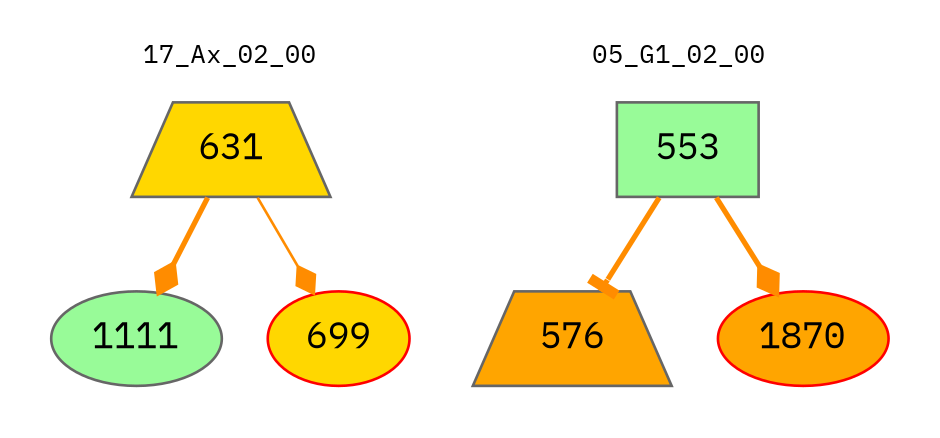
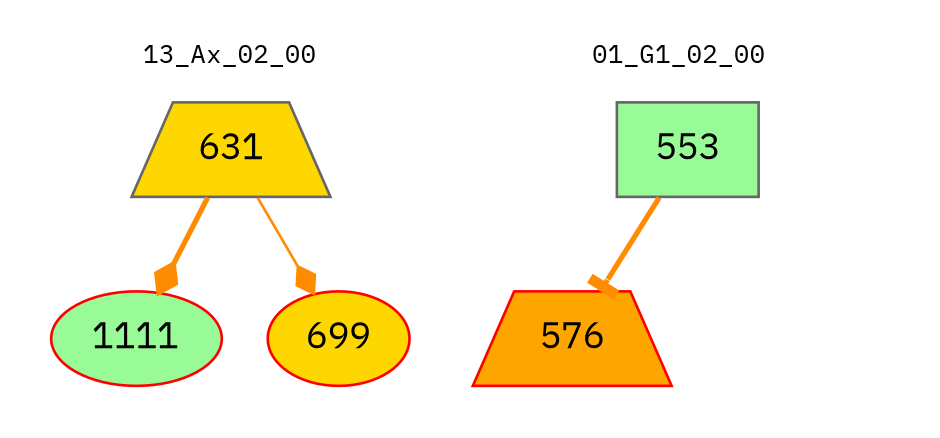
cluster "17_Ax_02_00": label "17_Ax_02_00" -> "13_Ax_02_00"
cluster "05_G1_02_00": label "05_G1_02_00" -> "01_G1_02_00"
node "1111": color gray40 -> red
node "576": color gray40 -> red
node "1870": removed
